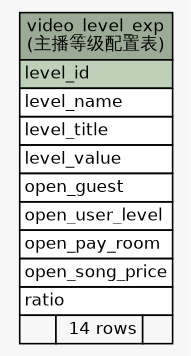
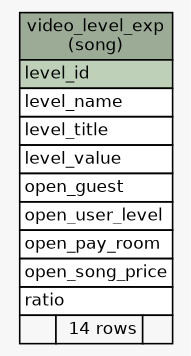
node "video_level_exp": text "(主播等级配置表)" -> "(song)"
